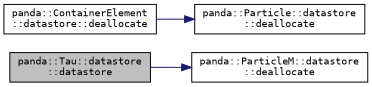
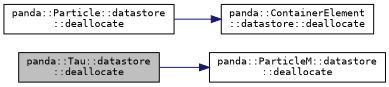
edge "panda::ContainerElement ::datastore::deallocate" -> "panda::Particle::datastore ::deallocate": reversed
node "panda::Tau::datastore ::datastore": label "panda::Tau::datastore ::datastore" -> "panda::Tau::datastore ::deallocate"
